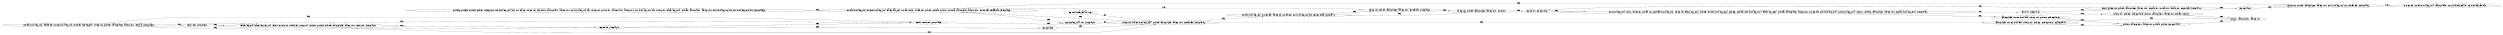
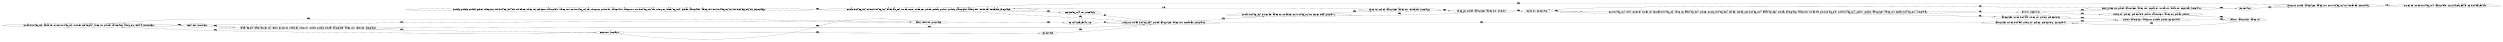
edge "'inc edi', 'test esi, esi', 'jg 0x80496b2'," -> "'cmp byte [esp+0x44], 0x0', 'je 0x80496d0',": now "'inc edi', 'test esi, esi', 'jg 0x80496b2'," -> "'nop word [cs:eax+eax], ax', 'nop',"
node "'cmp edi, esi', 'jl 0x8049670',": label "'cmp edi, esi', 'jl 0x8049670'," -> "'cmp xor, esi', 'jl 0x8049670',"
